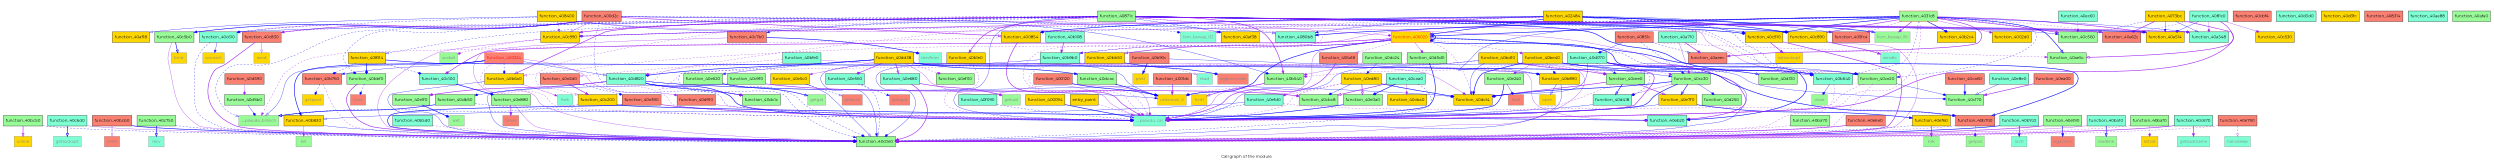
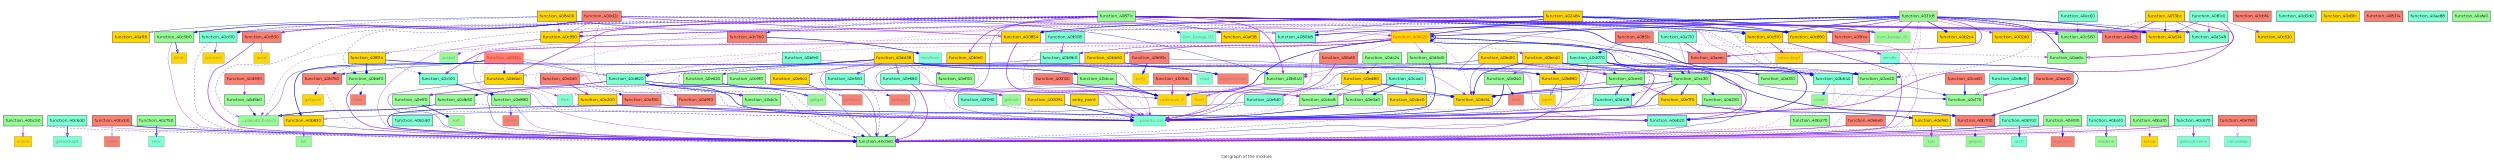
edge "function_4031c8" -> "function_40a514": color purple -> blue
